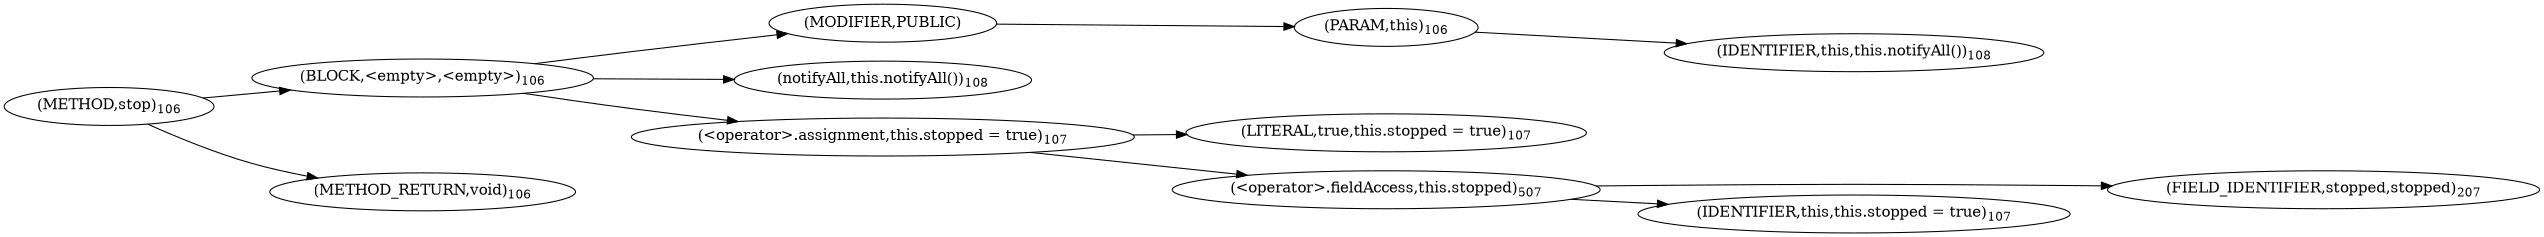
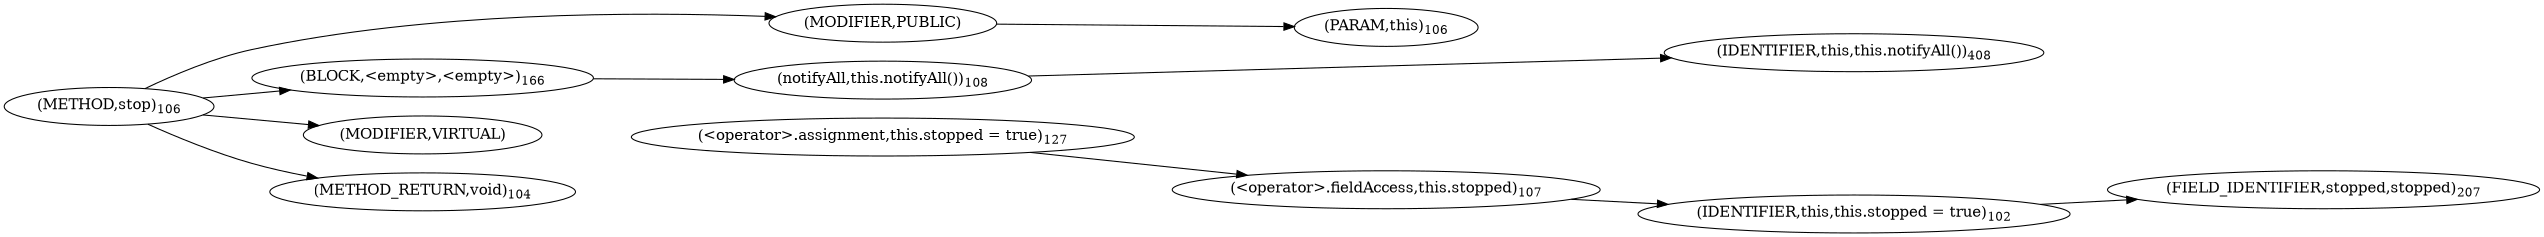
edge "(PARAM,this)" -> "(IDENTIFIER,this,this.notifyAll())": now "(notifyAll,this.notifyAll())" -> "(IDENTIFIER,this,this.notifyAll())"
edge "(BLOCK,<empty>,<empty>)" -> "(MODIFIER,PUBLIC)": now "(METHOD,stop)" -> "(MODIFIER,PUBLIC)"
node "(IDENTIFIER,this,this.notifyAll())": text "108" -> "408"
node "(BLOCK,<empty>,<empty>)": text "106" -> "166"
edge "(BLOCK,<empty>,<empty>)" -> "(<operator>.assignment,this.stopped = true)": removed
node "(LITERAL,true,this.stopped = true)": removed
node "(MODIFIER,VIRTUAL)": added
node "(<operator>.assignment,this.stopped = true)": text "107" -> "127"
edge "(<operator>.fieldAccess,this.stopped)" -> "(FIELD_IDENTIFIER,stopped,stopped)": now "(IDENTIFIER,this,this.stopped = true)" -> "(FIELD_IDENTIFIER,stopped,stopped)"
node "(<operator>.fieldAccess,this.stopped)": text "507" -> "107"
node "(METHOD_RETURN,void)": text "106" -> "104"
node "(IDENTIFIER,this,this.stopped = true)": text "107" -> "102"
